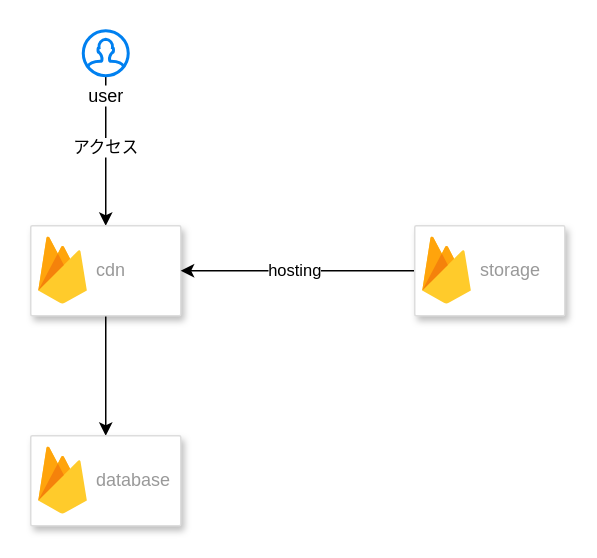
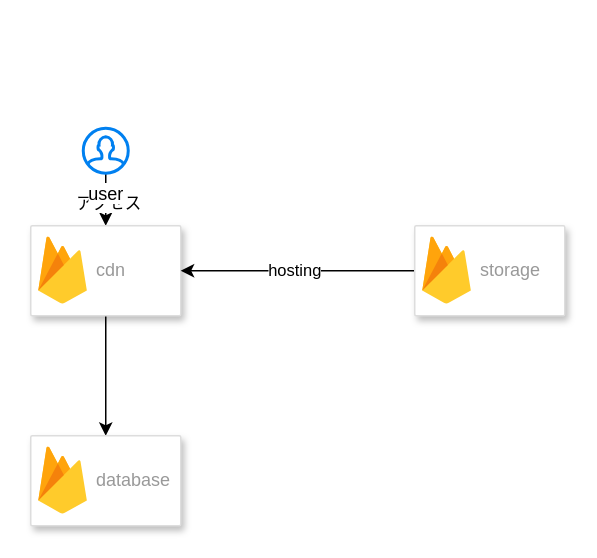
node "user": moved (106, 53) -> (106, 151)
